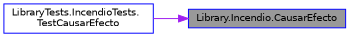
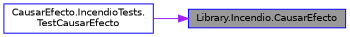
node "LibraryTests.IncendioTests. TestCausarEfecto": label "LibraryTests.IncendioTests. TestCausarEfecto" -> "CausarEfecto.IncendioTests. TestCausarEfecto"
